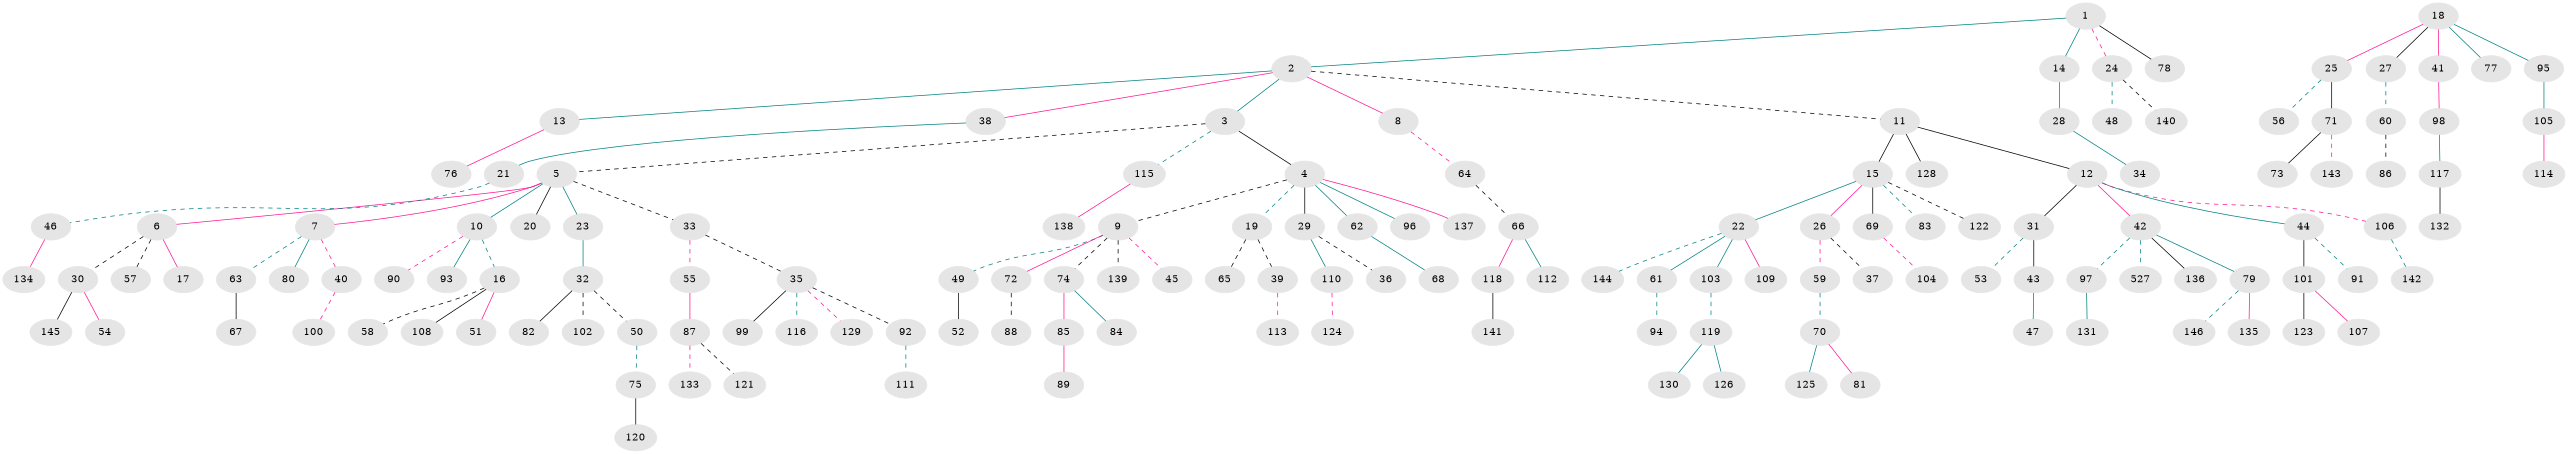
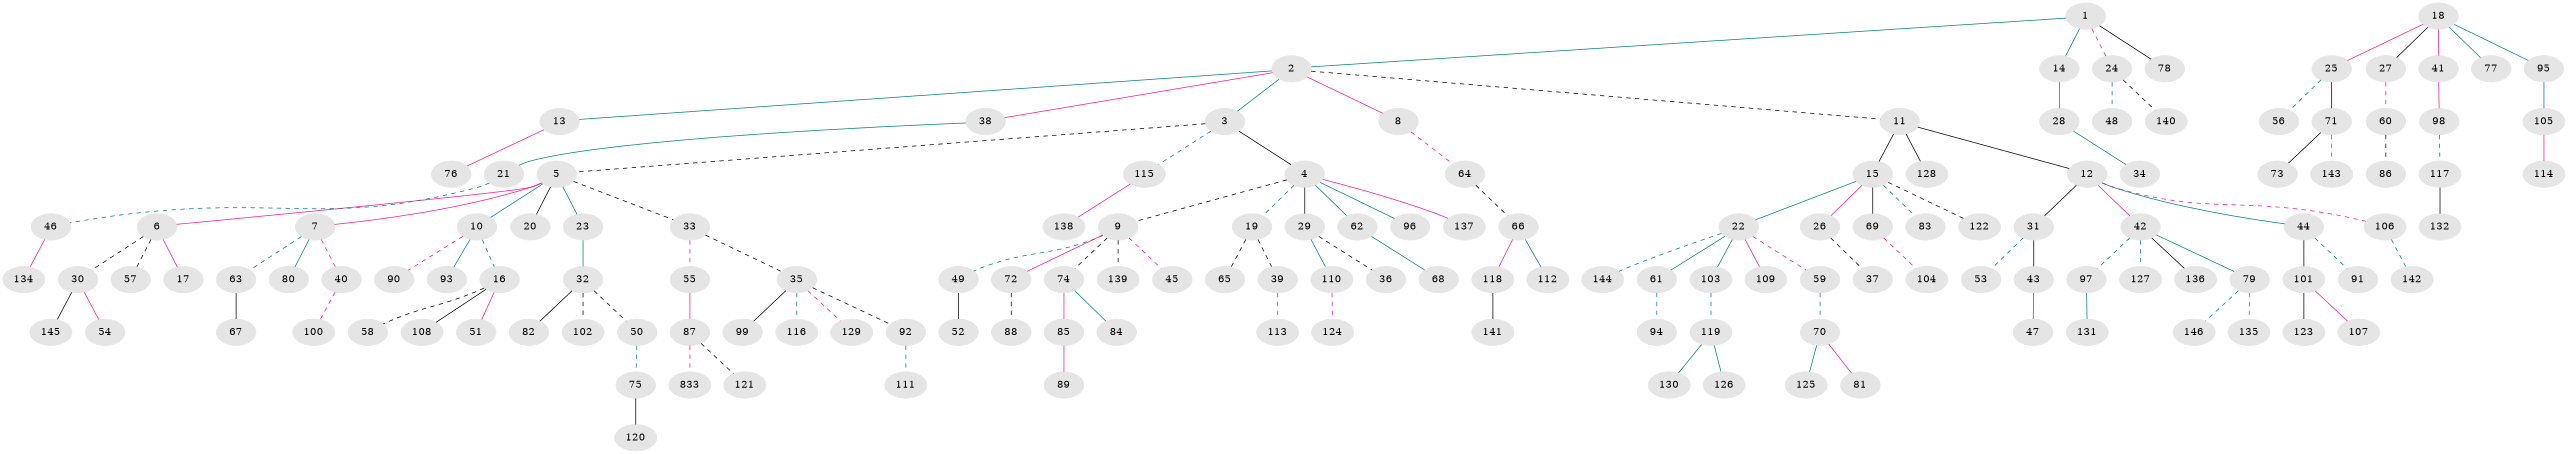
edge "27" -- "60": color teal -> deeppink
edge "98" -- "117": style solid -> dashed
edge "26" -- "59": now "22" -- "59"
node "527": label "527" -> "127"
edge "79" -- "135": style solid -> dashed
node "133": label "133" -> "833"
